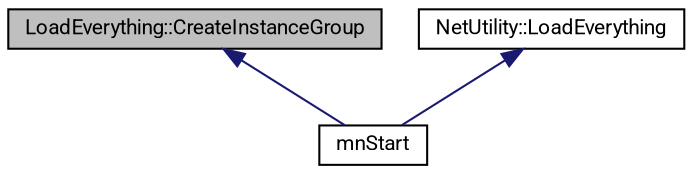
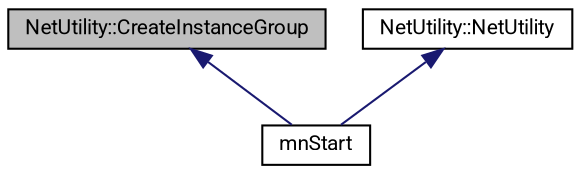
node "LoadEverything::CreateInstanceGroup": label "LoadEverything::CreateInstanceGroup" -> "NetUtility::CreateInstanceGroup"
node "NetUtility::LoadEverything": label "NetUtility::LoadEverything" -> "NetUtility::NetUtility"
